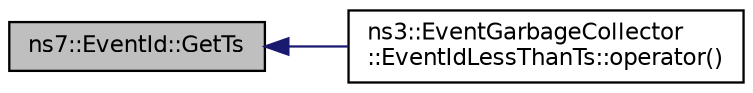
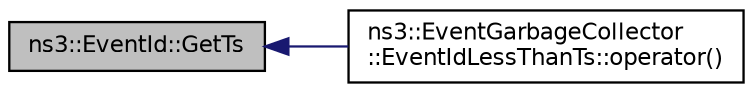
node "ns7::EventId::GetTs": label "ns7::EventId::GetTs" -> "ns3::EventId::GetTs"
